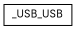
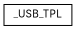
node "_USB_USB": label "_USB_USB" -> "_USB_TPL"
